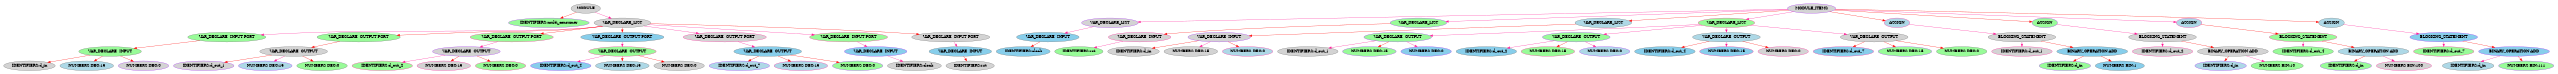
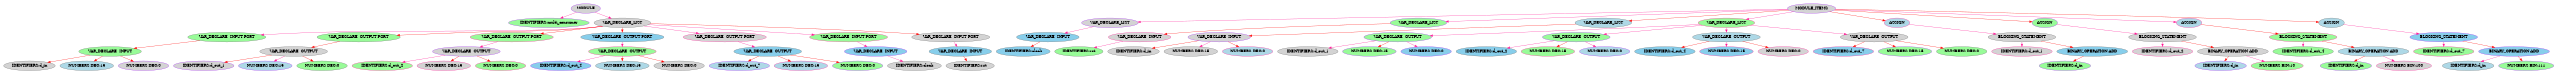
node "MODULE": color gray40 -> purple
edge "MODULE" -> "IDENTIFIERS:multi_consumer": color red -> deeppink
node "NUMBERS BIN:1": removed
node "NUMBERS BIN:10": color gray40 -> deeppink
